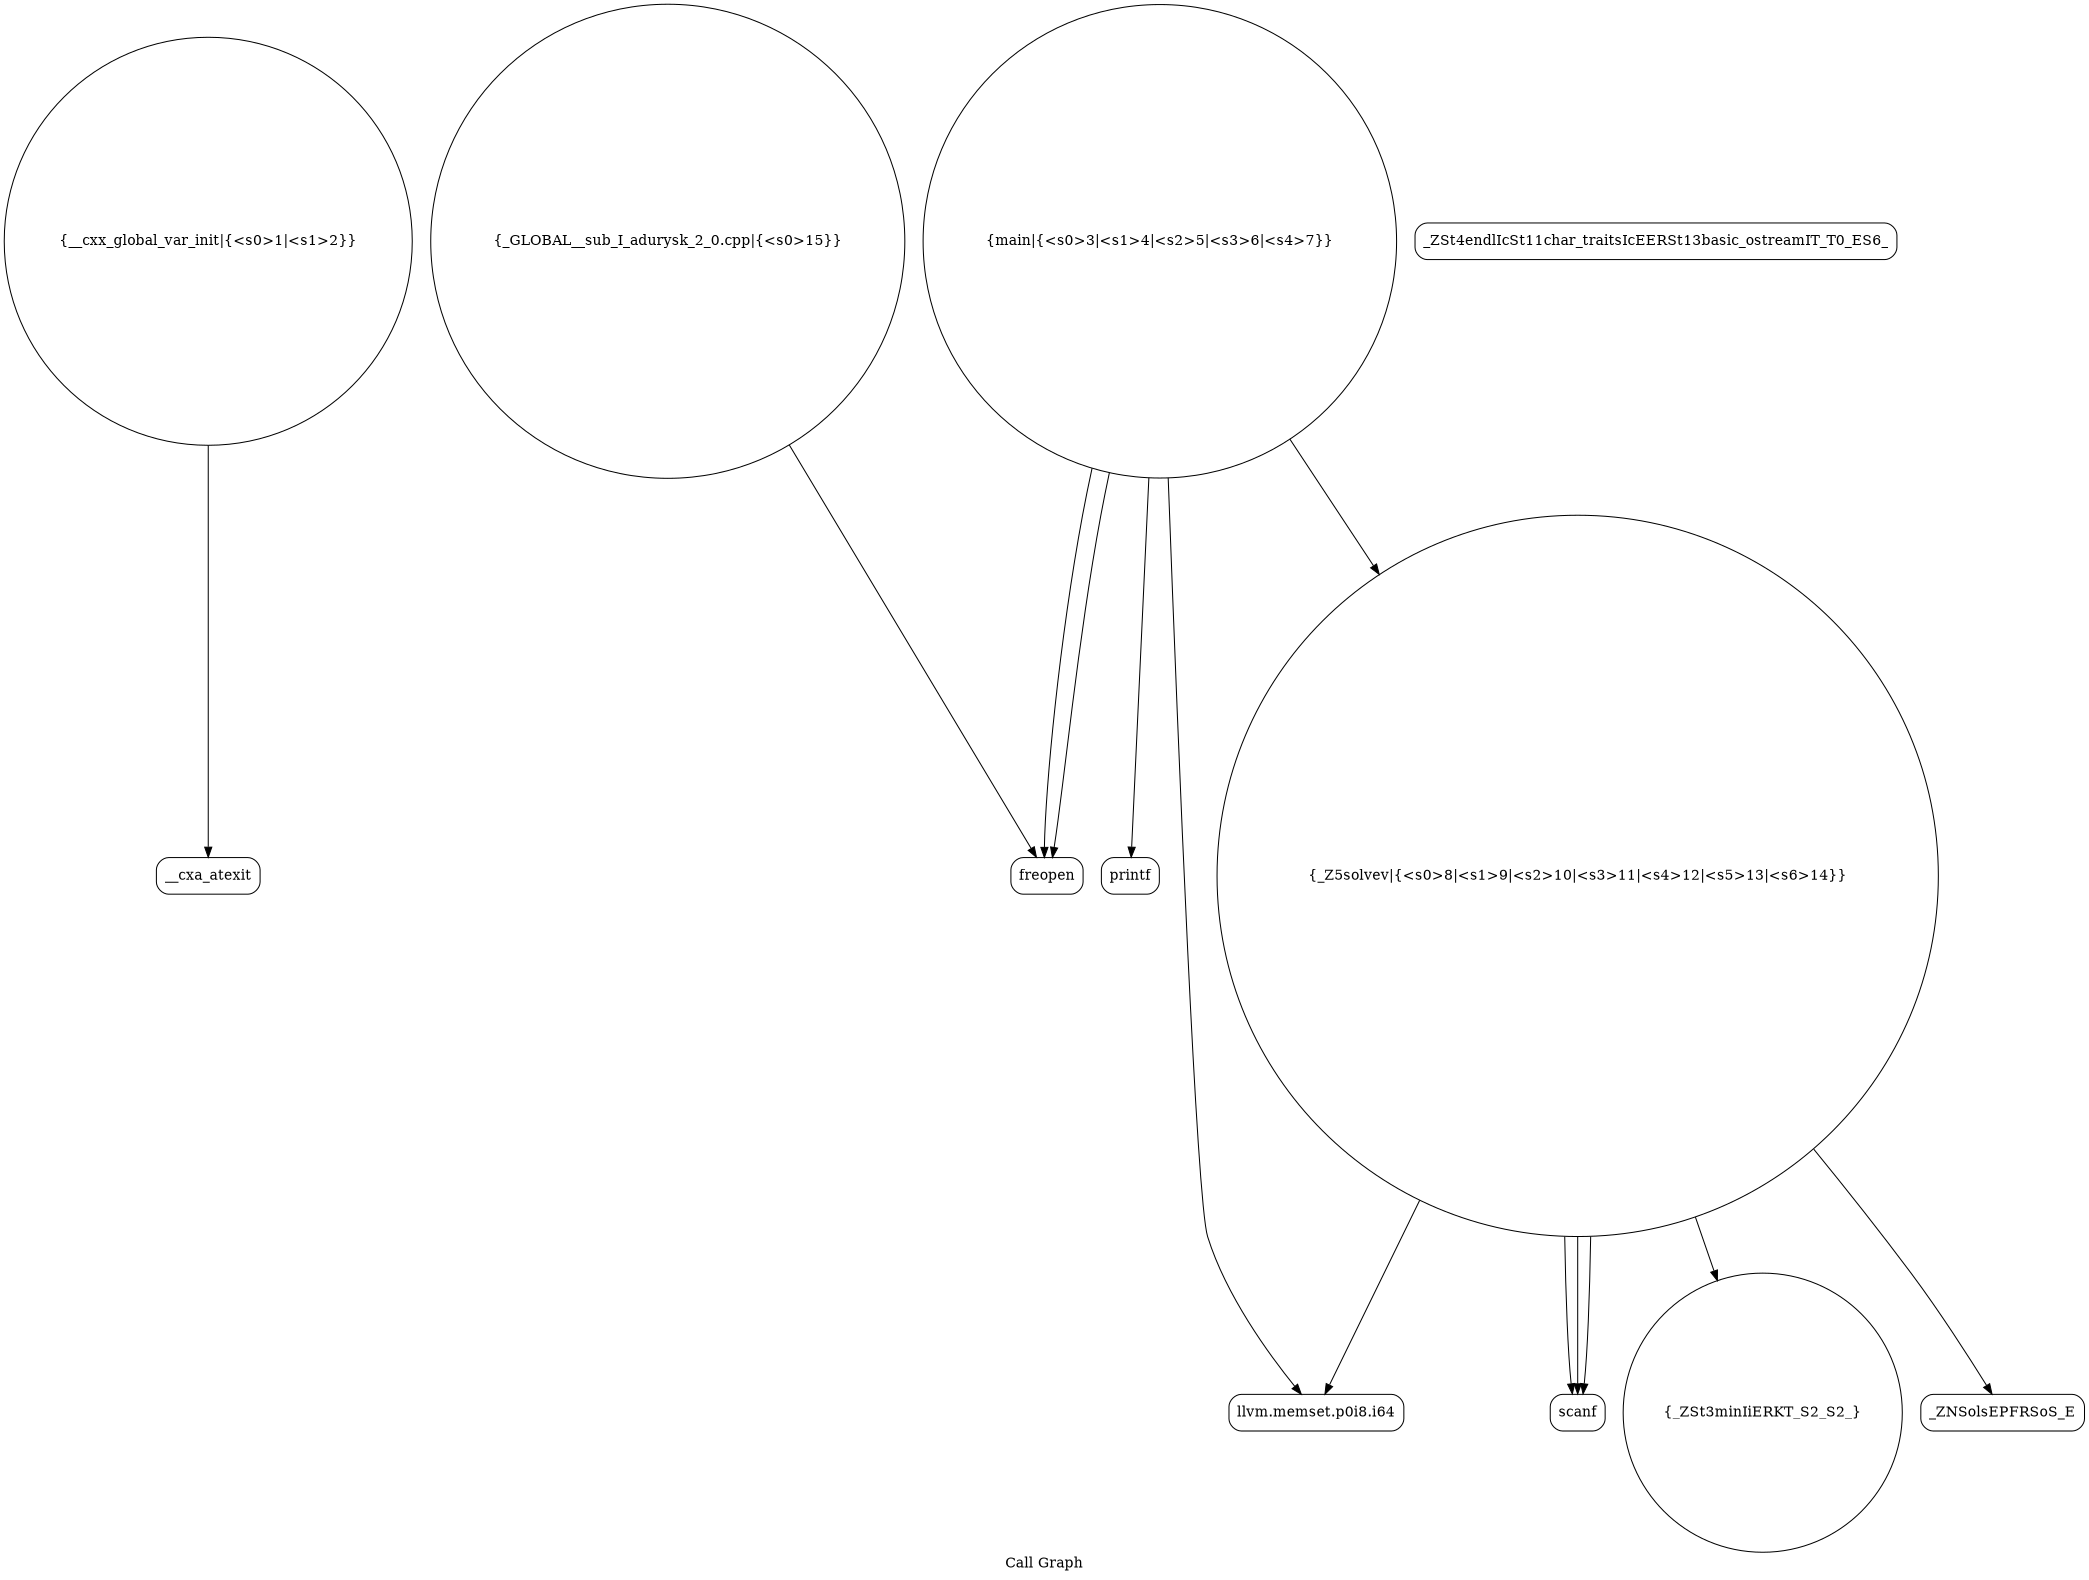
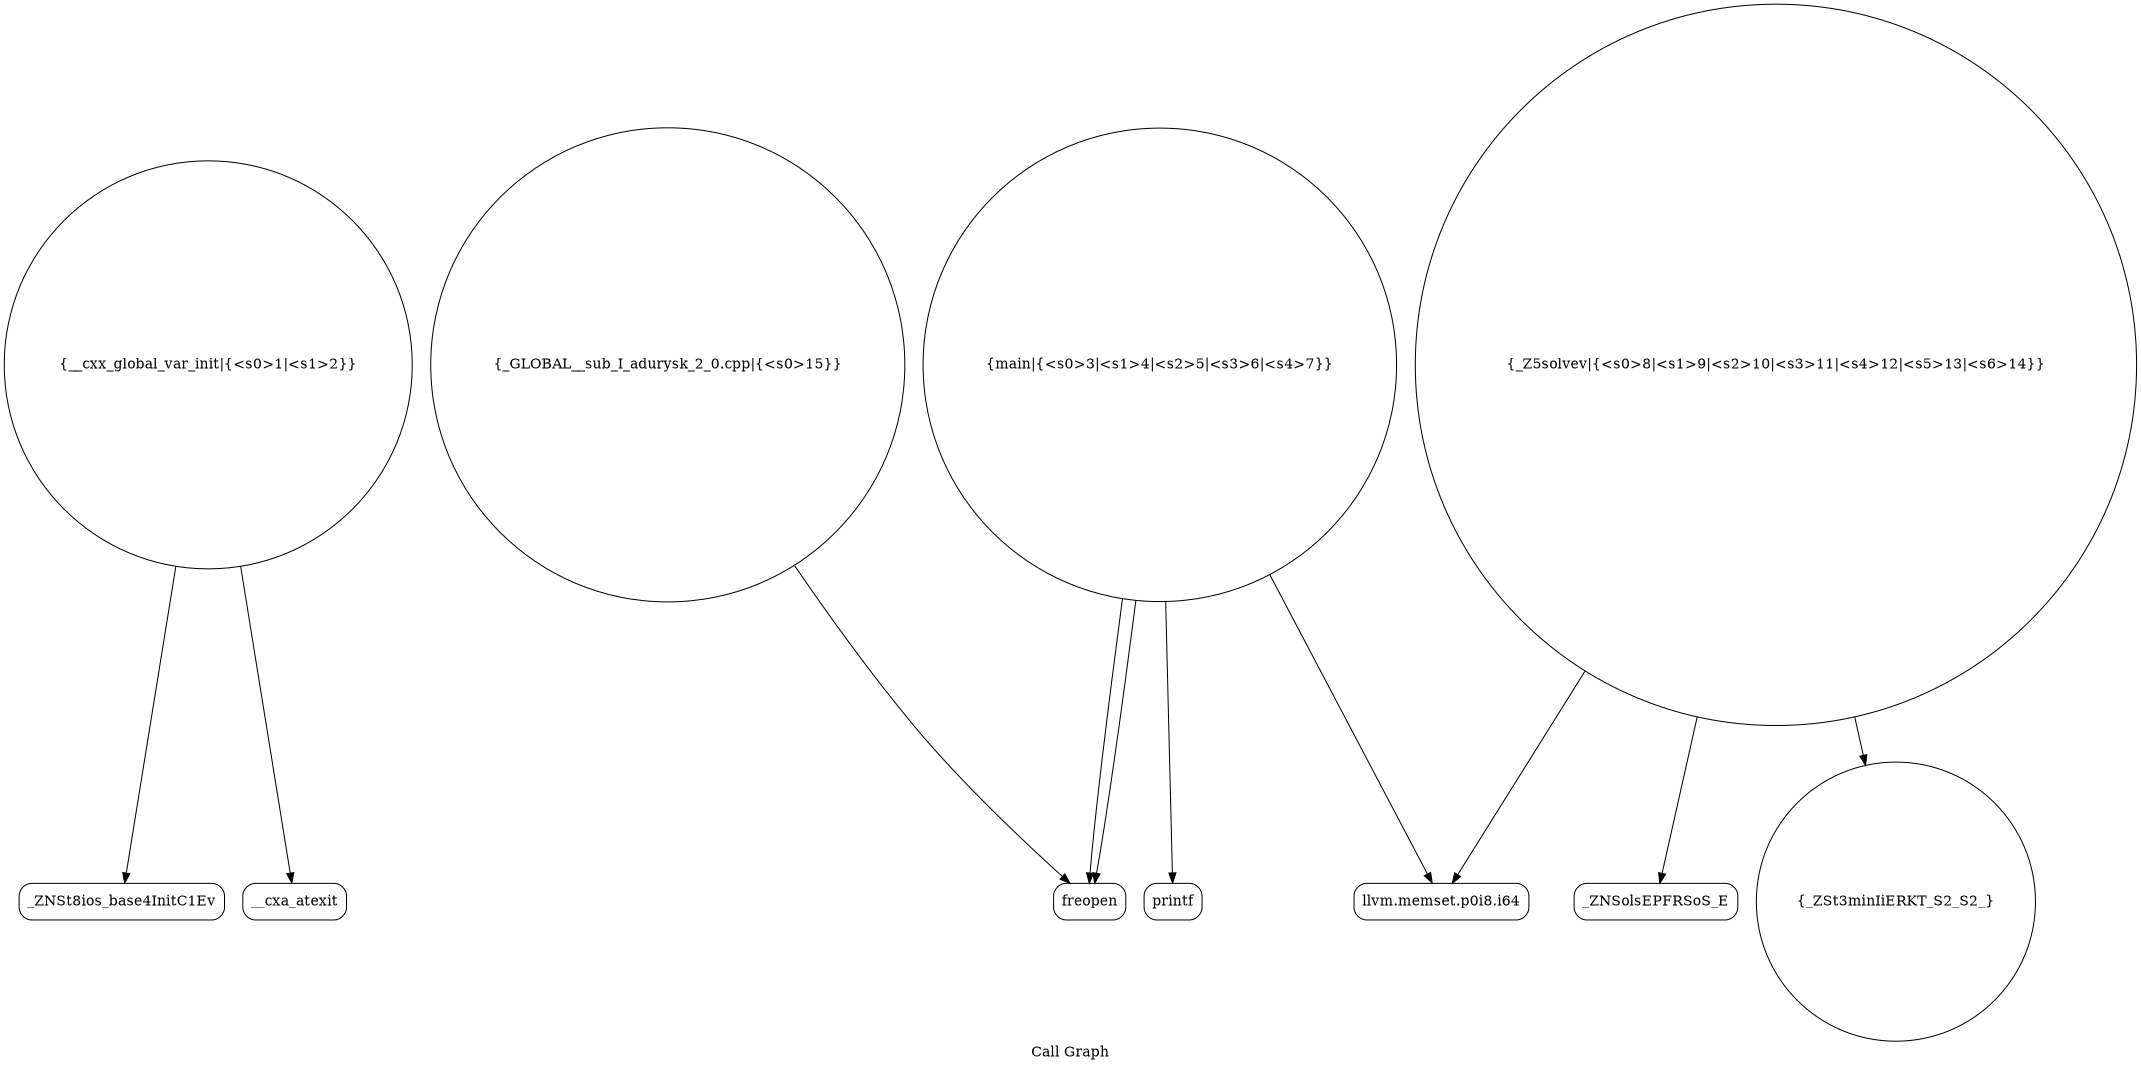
node "_ZSt4endlIcSt11char_traitsIcEERSt13basic_ostreamIT_T0_ES6_": removed
edge "{main|{<s0>3|<s1>4|<s2>5|<s3>6|<s4>7}}" -> "{_Z5solvev|{<s0>8|<s1>9|<s2>10|<s3>11|<s4>12|<s5>13|<s6>14}}": removed
node "_ZNSt8ios_base4InitC1Ev": added
node "scanf": removed
